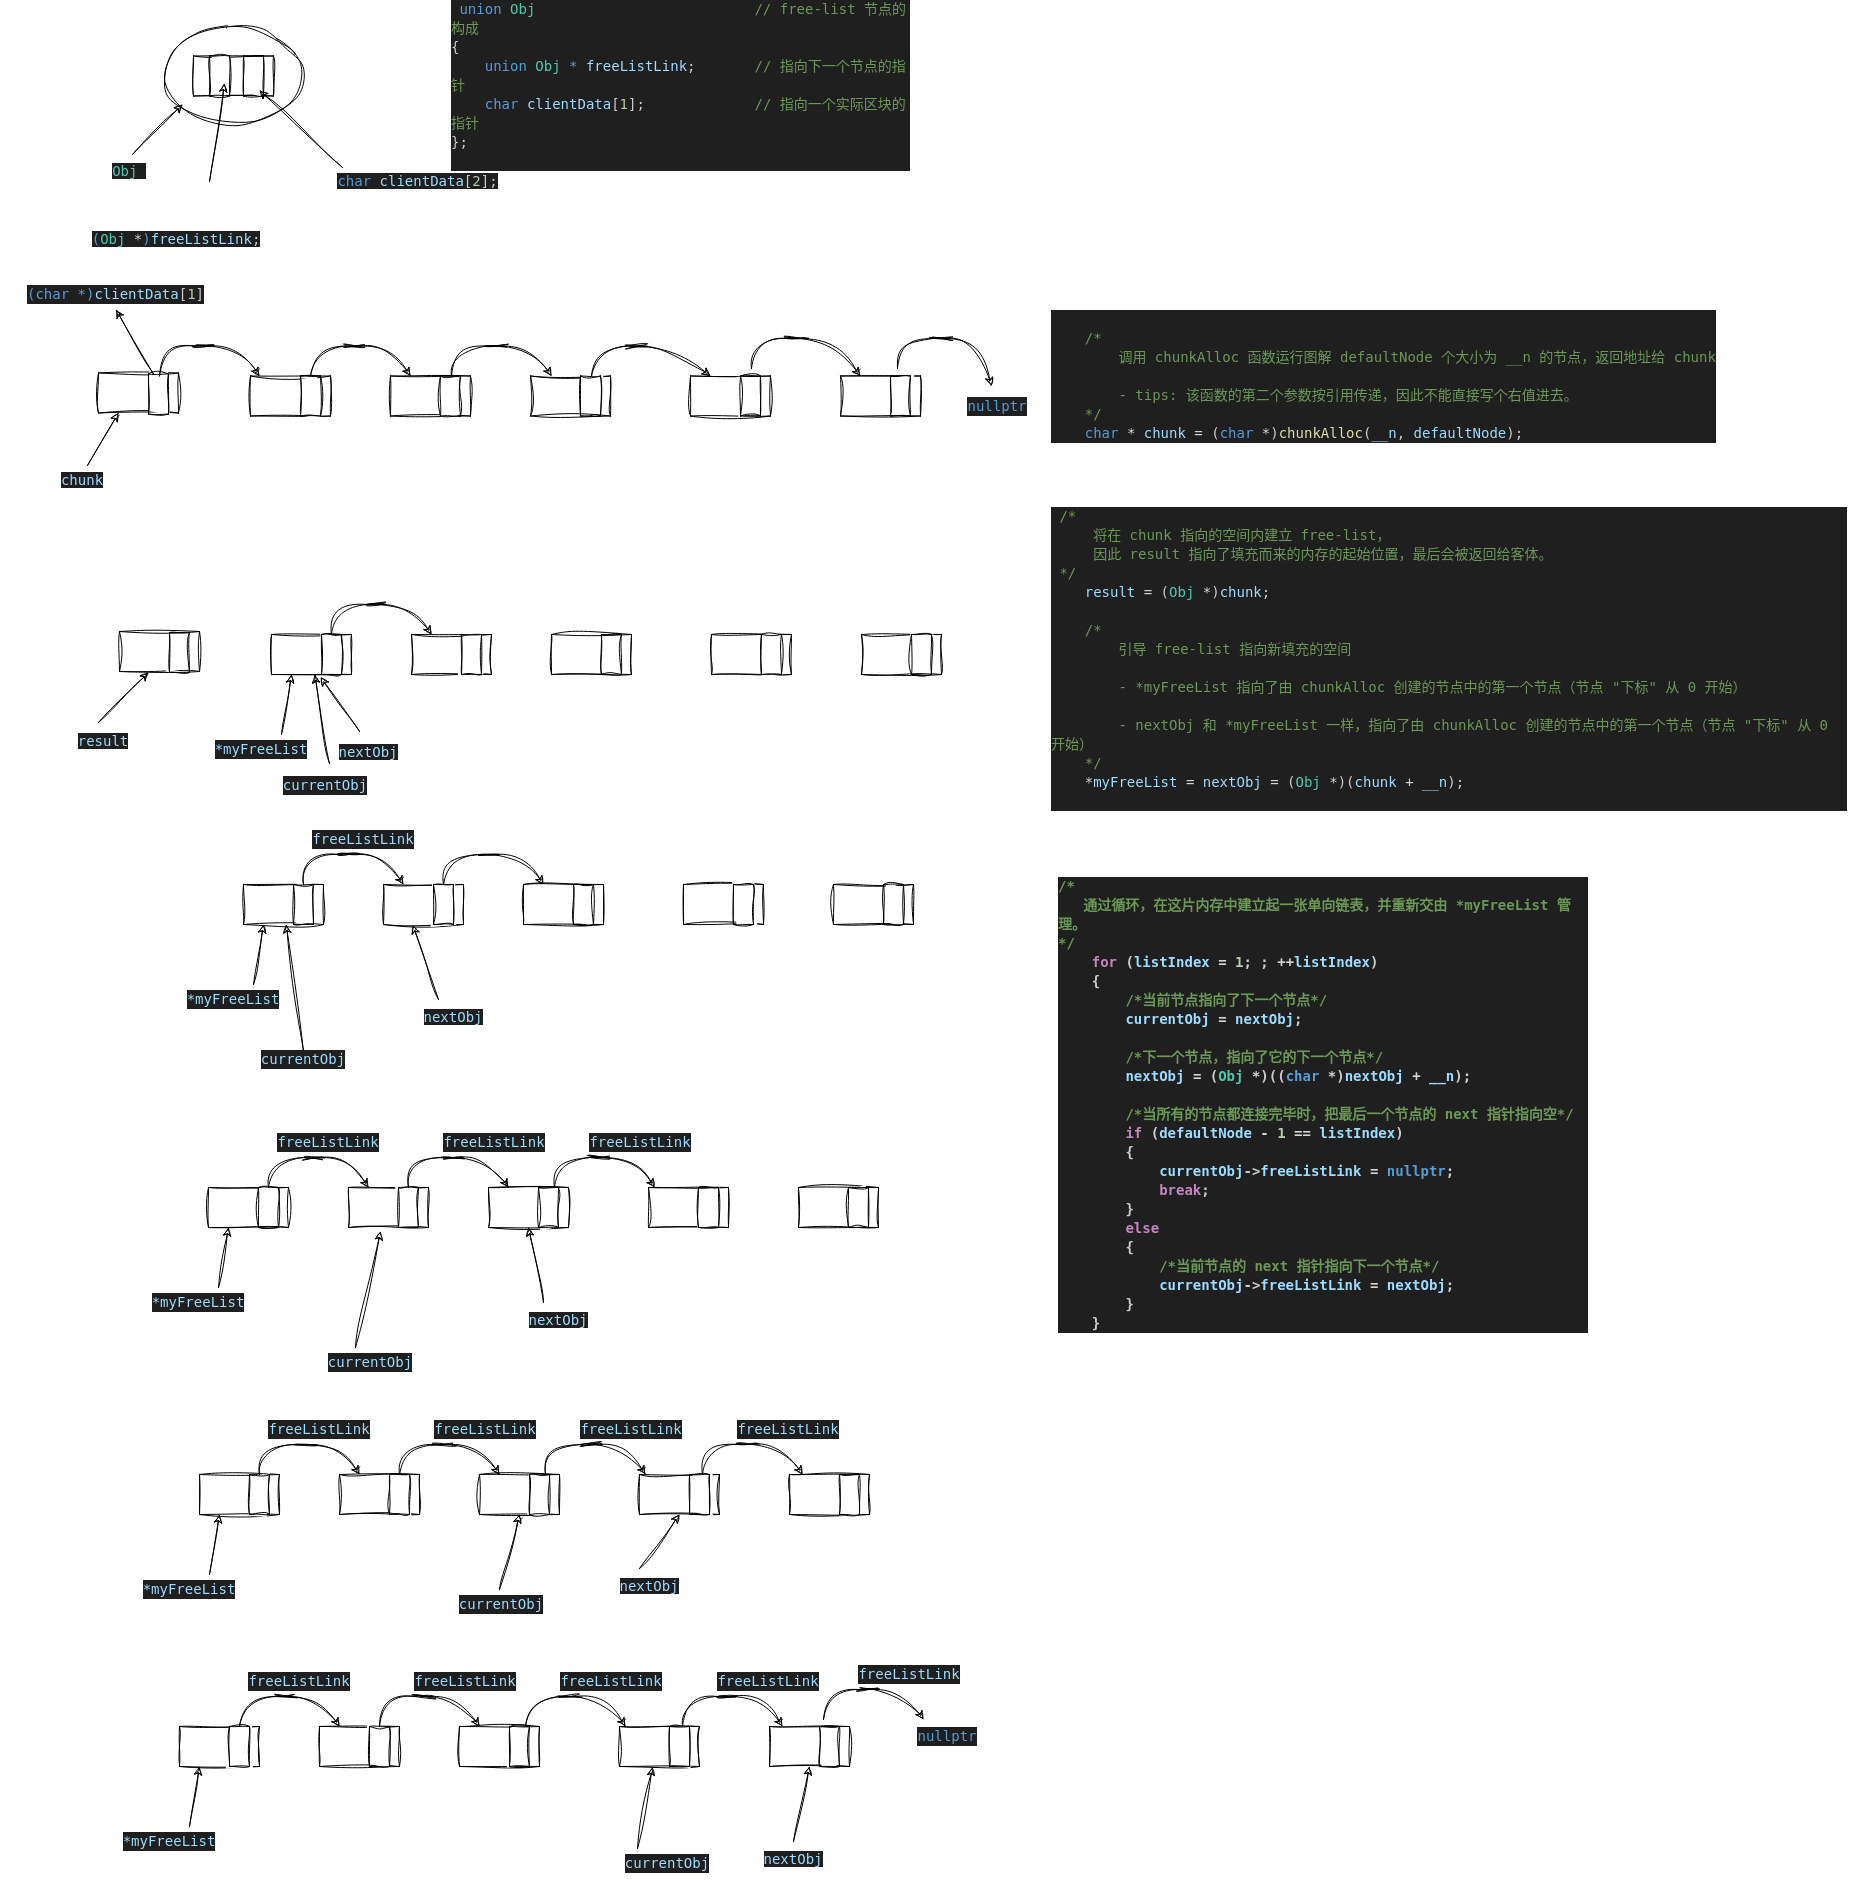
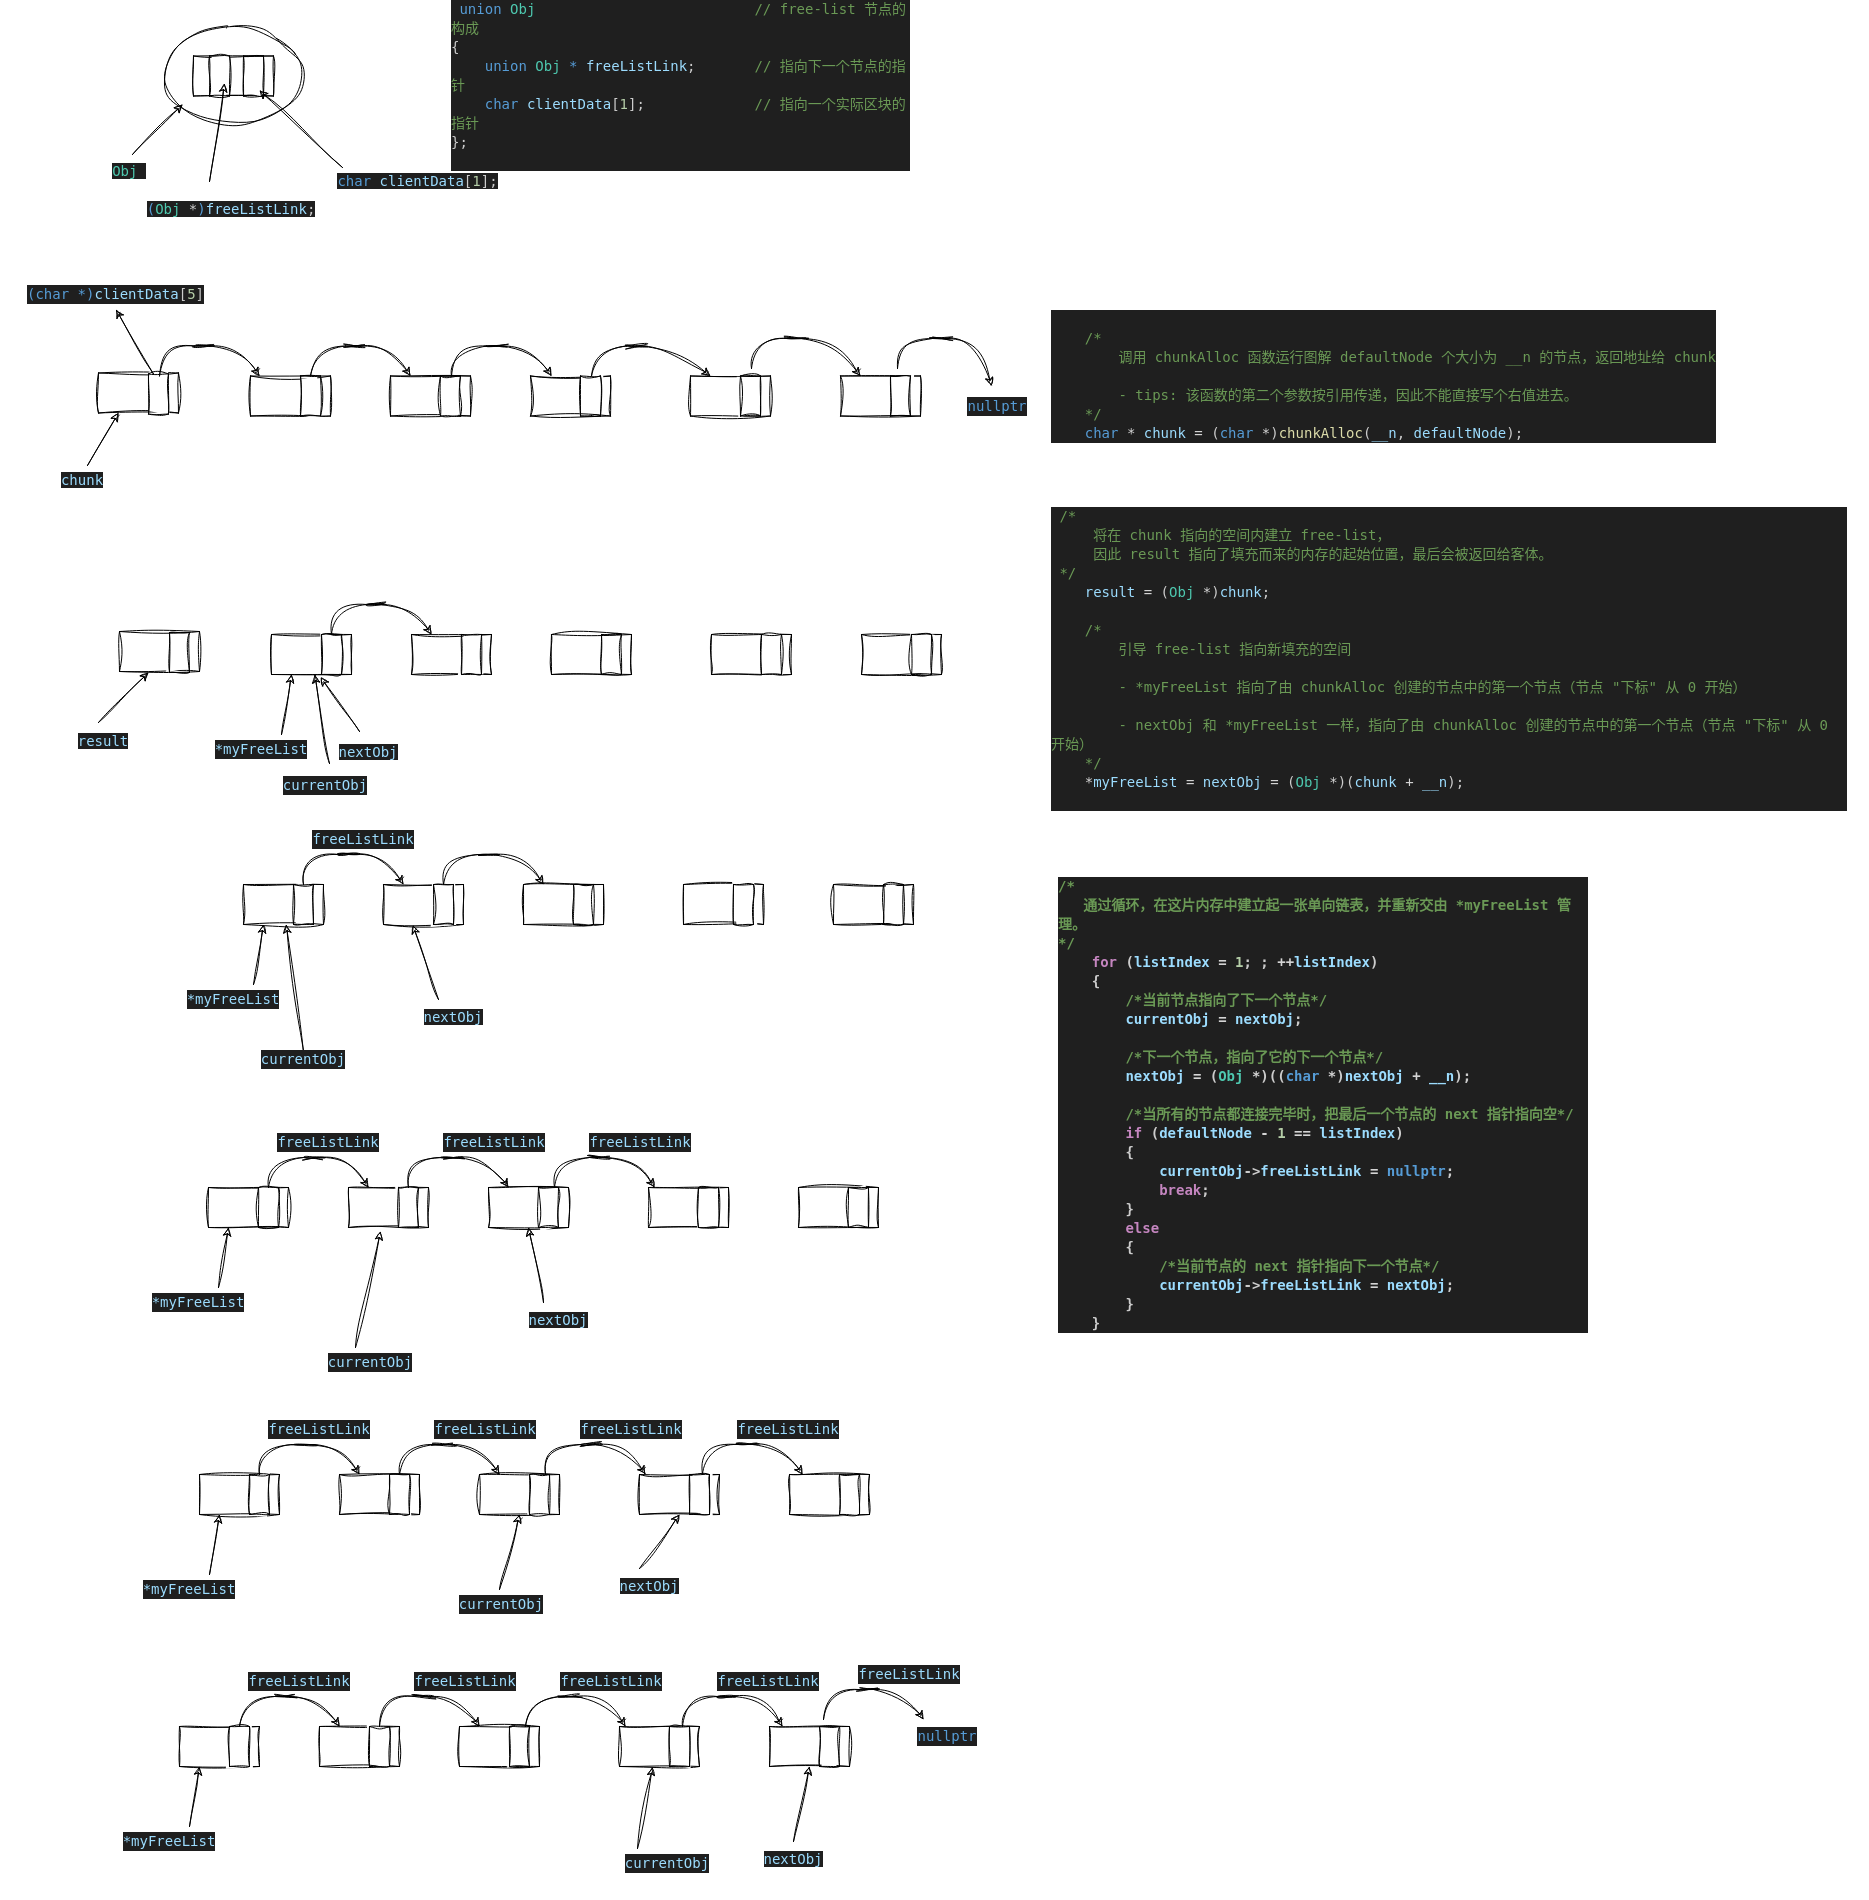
node "char clientData[2];": label "char clientData[2];" -> "char clientData[1];"
node "(Obj *)freeListLink;": moved (177, 236) -> (232, 206)
node "(char *)clientData[1]": label "(char *)clientData[1]" -> "(char *)clientData[5]"
